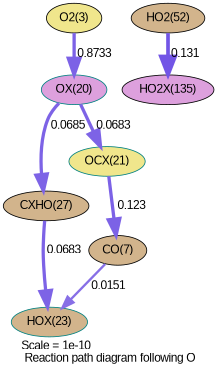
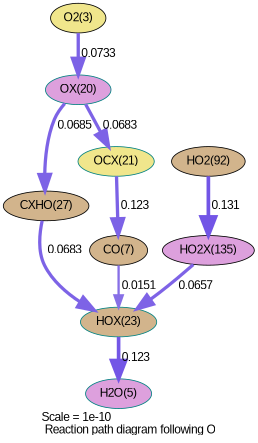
node "HO2(52)": label "HO2(52)" -> "HO2(92)"
edge "O2(3)" -> "OX(20)": label " 0.8733" -> " 0.0733"
edge "HO2X(135)" -> "HOX(23)": added, label "0.0657"
node "H2O(5)": added
